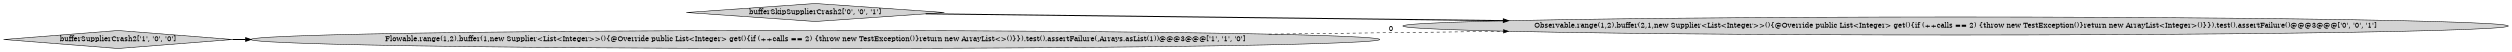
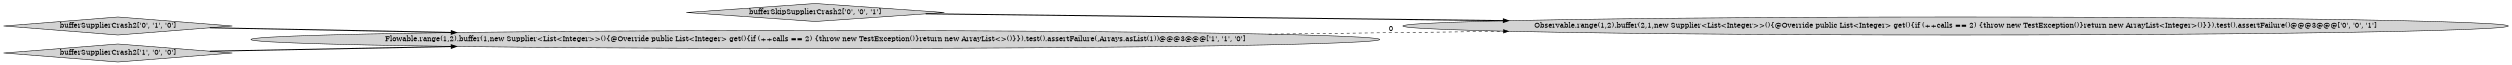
node "bufferSupplierCrash2['0', '1', '0']": added
